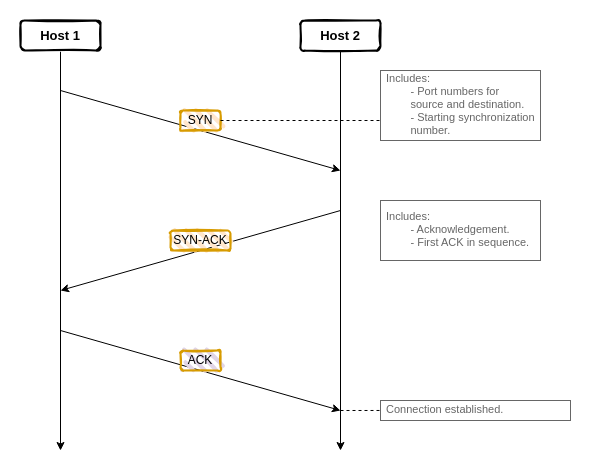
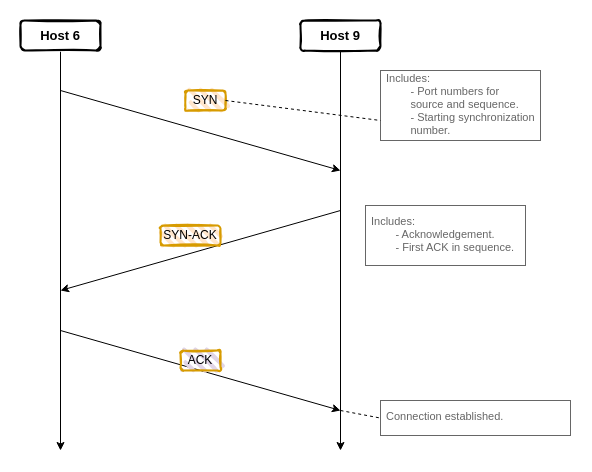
node "Host 1": label "Host 1" -> "Host 6"
node "Host 2": label "Host 2" -> "Host 9"
node "Includes: - Port numbers for source and destination. - Starting synchronization number.": label "Includes: - Port numbers for source and destination. - Starting synchronization number." -> "Includes: - Port numbers for source and sequence. - Starting synchronization number."
node "SYN": moved (201, 121) -> (206, 101)
node "Includes: - Acknowledgement. - First ACK in sequence.": moved (461, 231) -> (446, 236)
node "SYN-ACK": moved (201, 241) -> (191, 236)
node "Connection established.": size 190x20 -> 190x35
